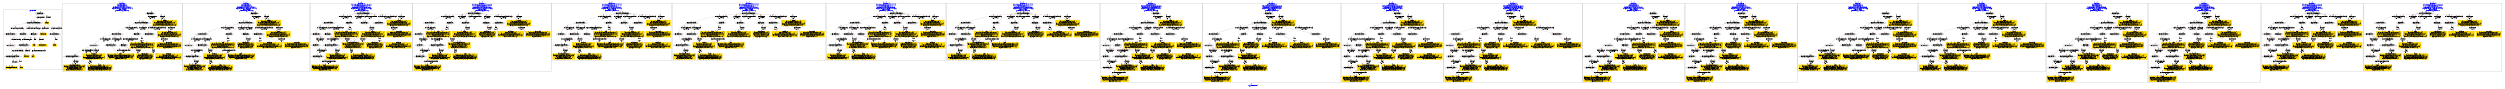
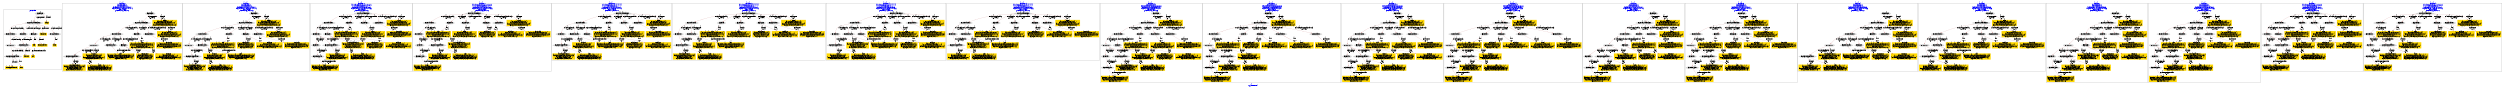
node "technique_uri": label "technique_uri" -> "technique_artist"
